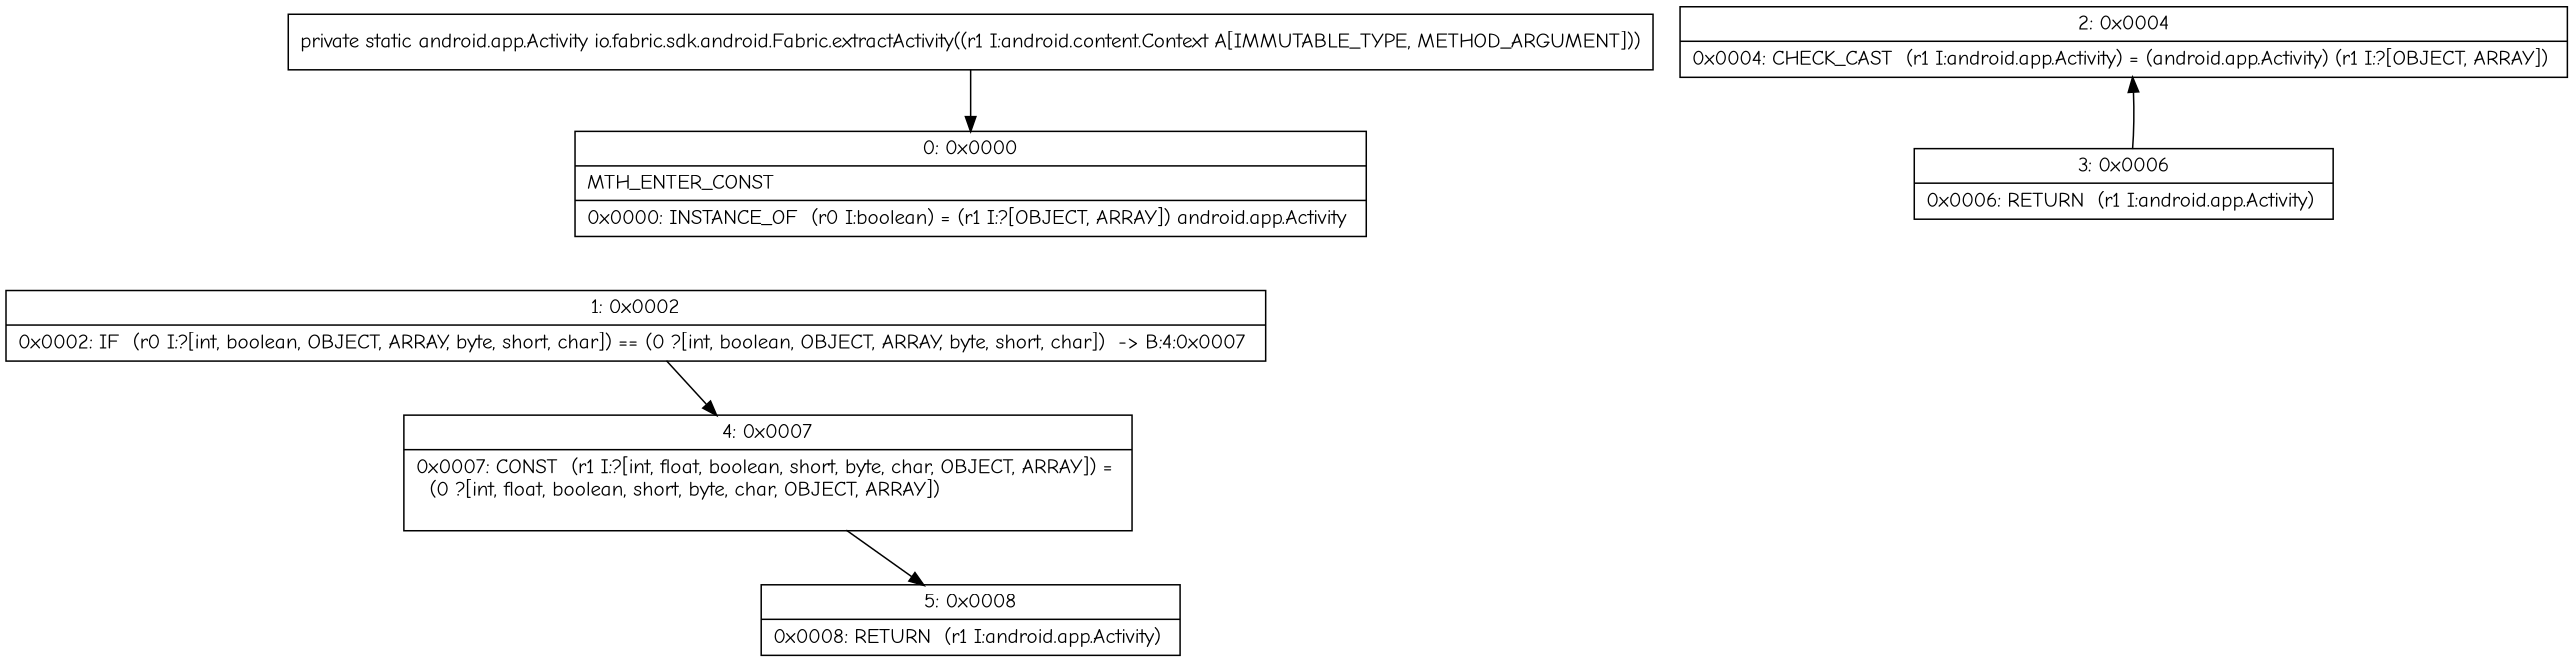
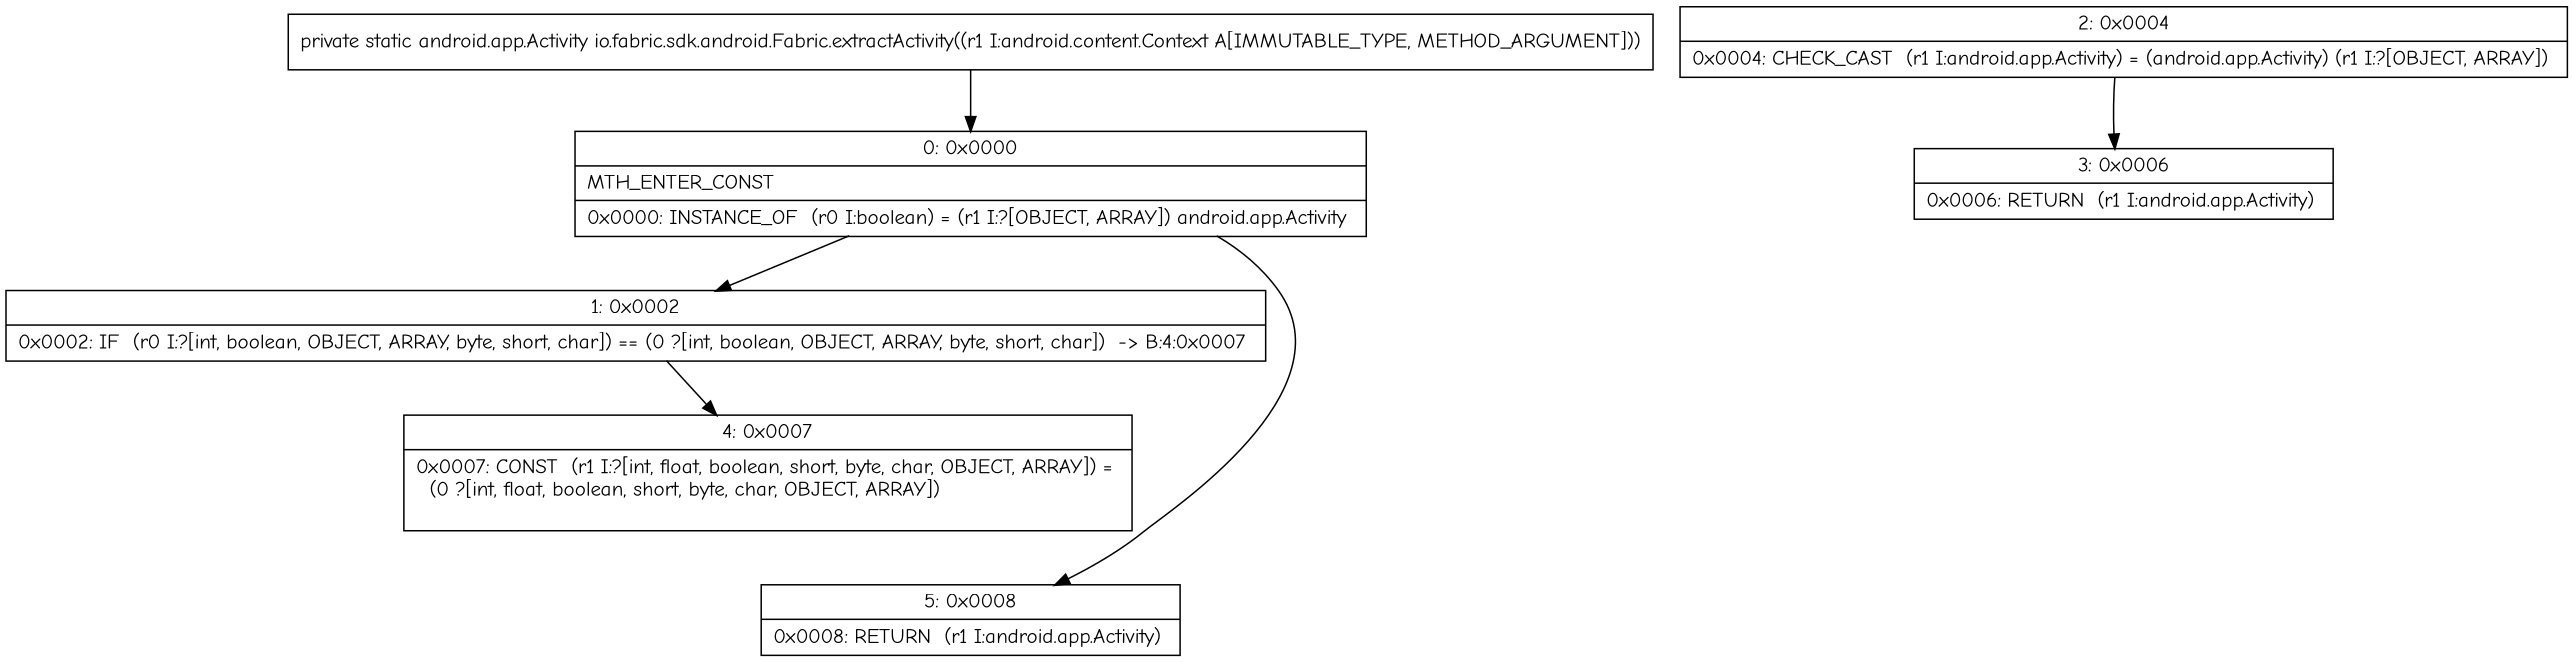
edge "3: 0x0006" -> "2: 0x0004": reversed
edge "0: 0x0000" -> "1: 0x0002": added
edge "4: 0x0007" -> "5: 0x0008": now "0: 0x0000" -> "5: 0x0008"
